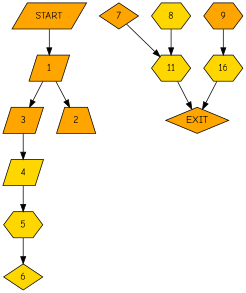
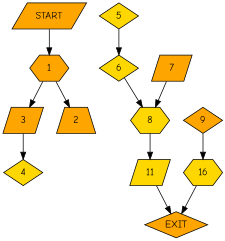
node "7": shape diamond -> parallelogram
node "9": shape hexagon -> diamond
edge "7" -> "11": now "7" -> "8"
node "1": shape parallelogram -> hexagon
node "11": shape hexagon -> parallelogram
edge "6" -> "8": added
node "4": shape parallelogram -> diamond
edge "4" -> "5": removed
node "5": shape hexagon -> diamond
